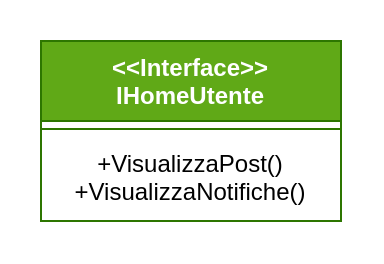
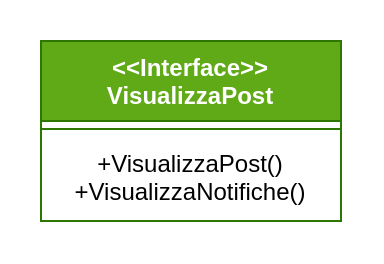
node "<<Interface>> IHomeUtente": label "<<Interface>> IHomeUtente" -> "<<Interface>> VisualizzaPost"
